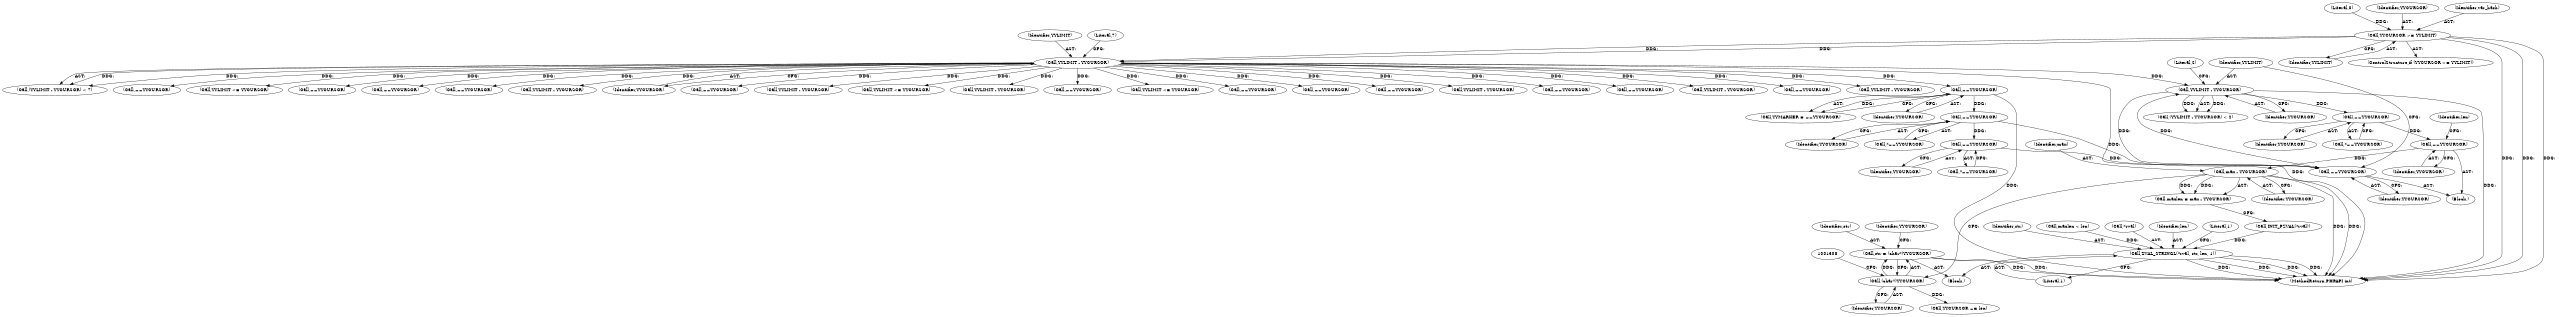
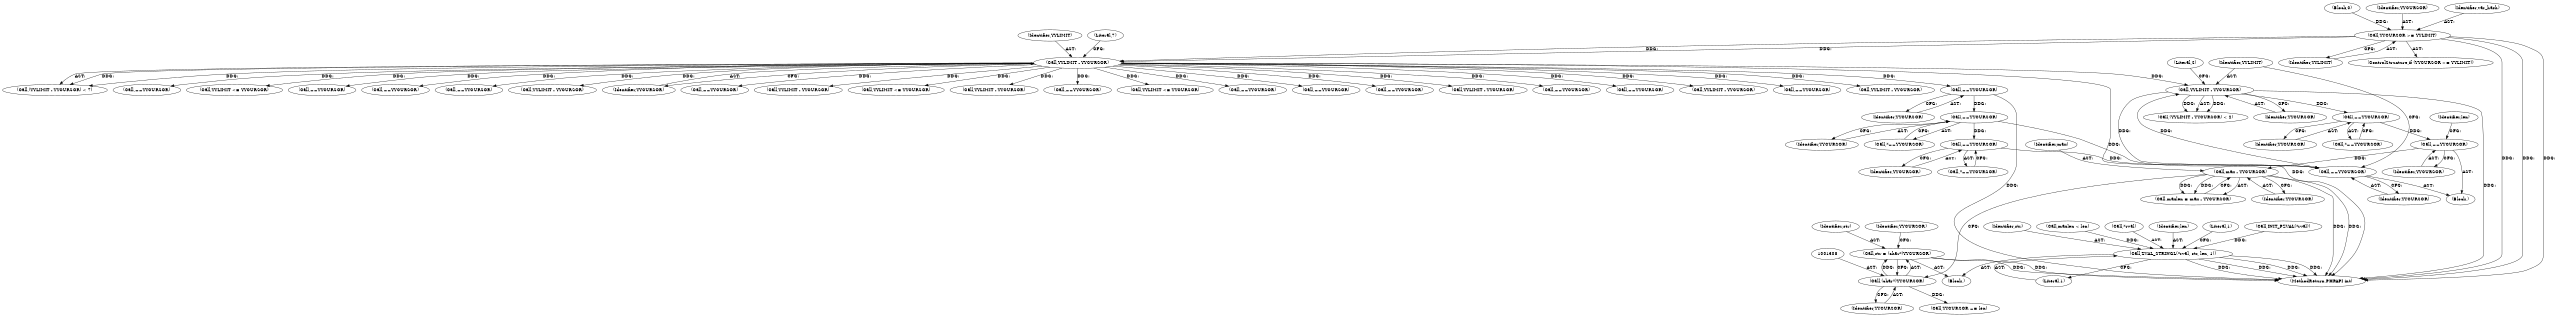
node "(Literal,0)": label "(Literal,0)" -> "(Block,0)"
node "(Call,YYMARKER = ++YYCURSOR)": removed
edge "(Call,maxlen = max - YYCURSOR)" -> "(Call,INIT_PZVAL(*rval))": now "(Call,maxlen = max - YYCURSOR)" -> "(Call,max - YYCURSOR)"
edge "1001308" -> "(Call,(char*)YYCURSOR)": label "CFG: " -> "AST: "
